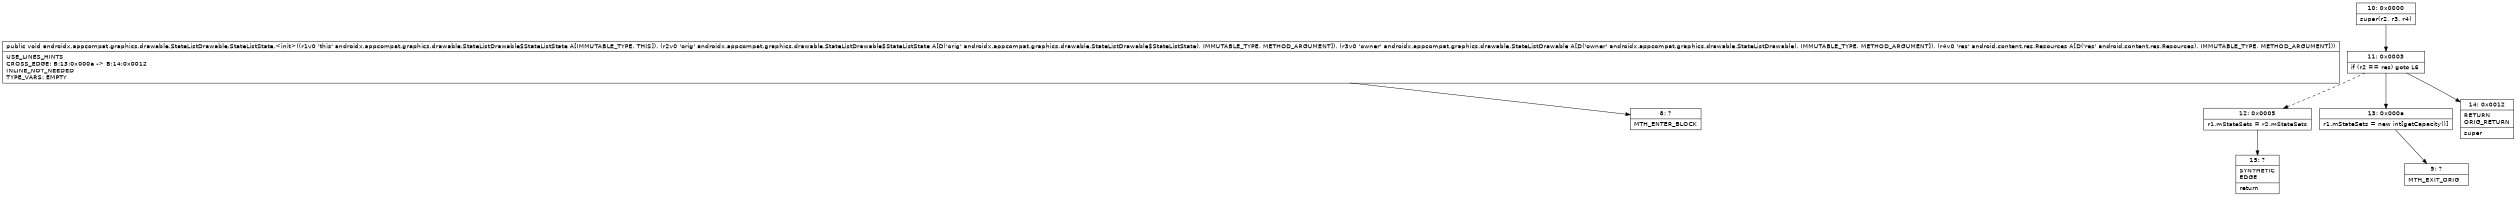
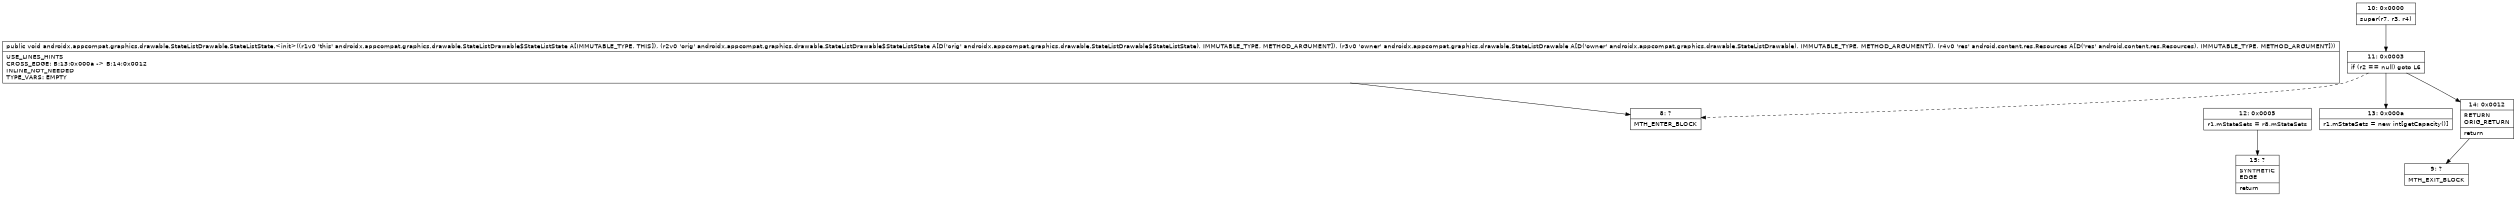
node "10: 0x0000": text "super(r2, r3, r4)" -> "super(r7, r3, r4)"
node "11: 0x0003": text "if (r2 == res) goto L6" -> "if (r2 == null) goto L6"
edge "11: 0x0003" -> "12: 0x0005": now "11: 0x0003" -> "8: ?"
node "12: 0x0005": text "r1.mStateSets = r2.mStateSets" -> "r1.mStateSets = r8.mStateSets"
node "14: 0x0012": text "super" -> "return"
edge "13: 0x000a" -> "9: ?": now "14: 0x0012" -> "9: ?"
node "9: ?": text "MTH_EXIT_ORIG" -> "MTH_EXIT_BLOCK"
